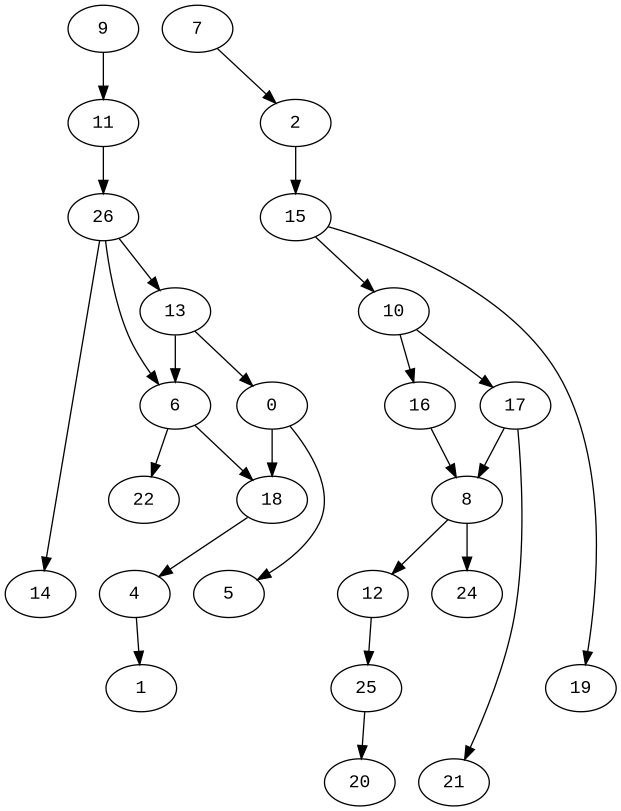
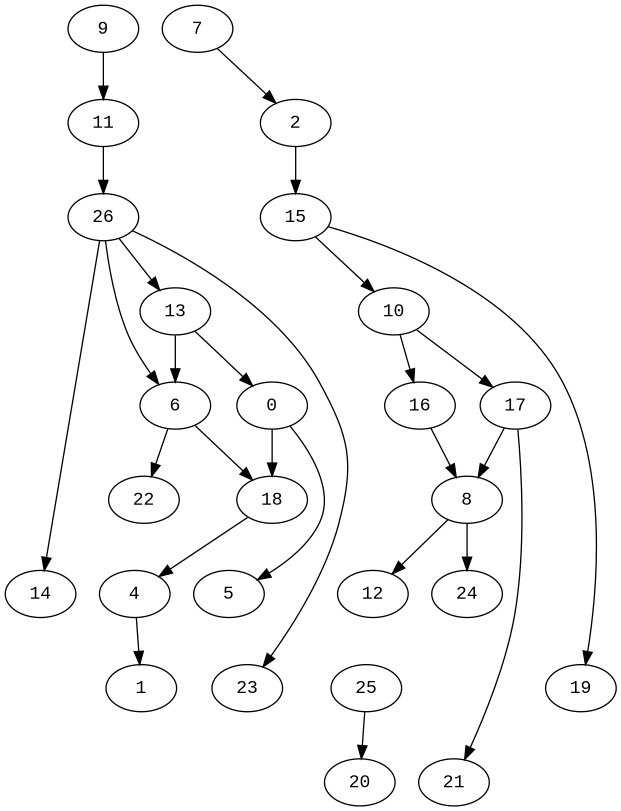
edge "12" -> "25": removed
node "23": added
